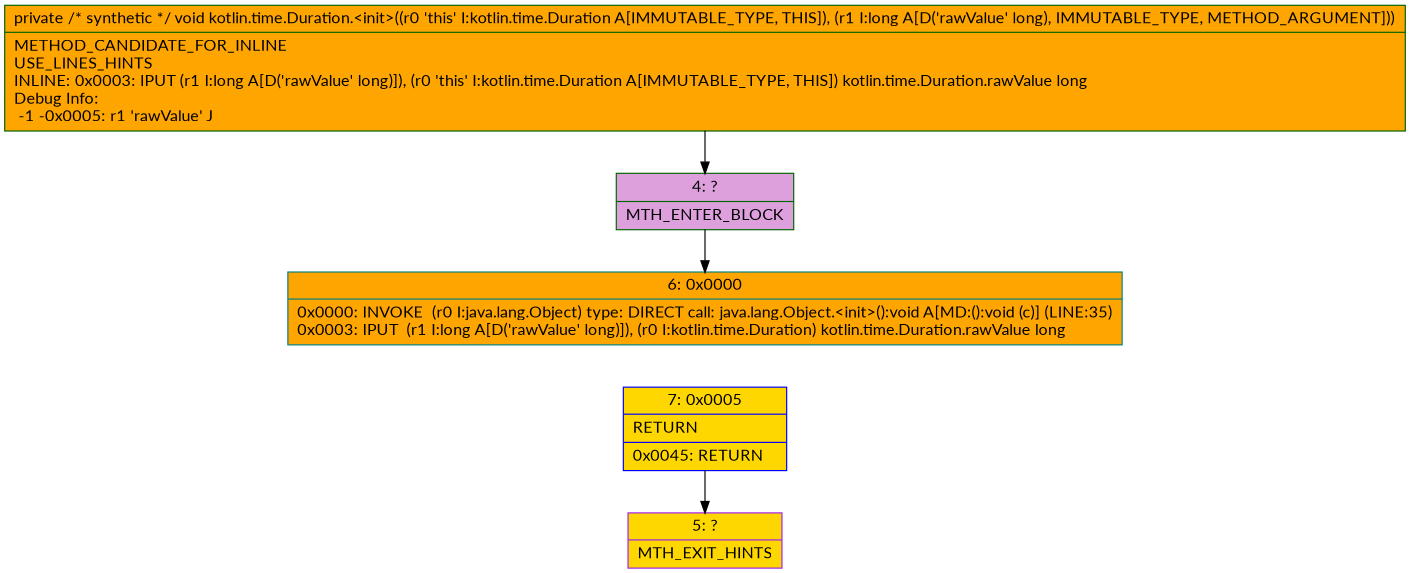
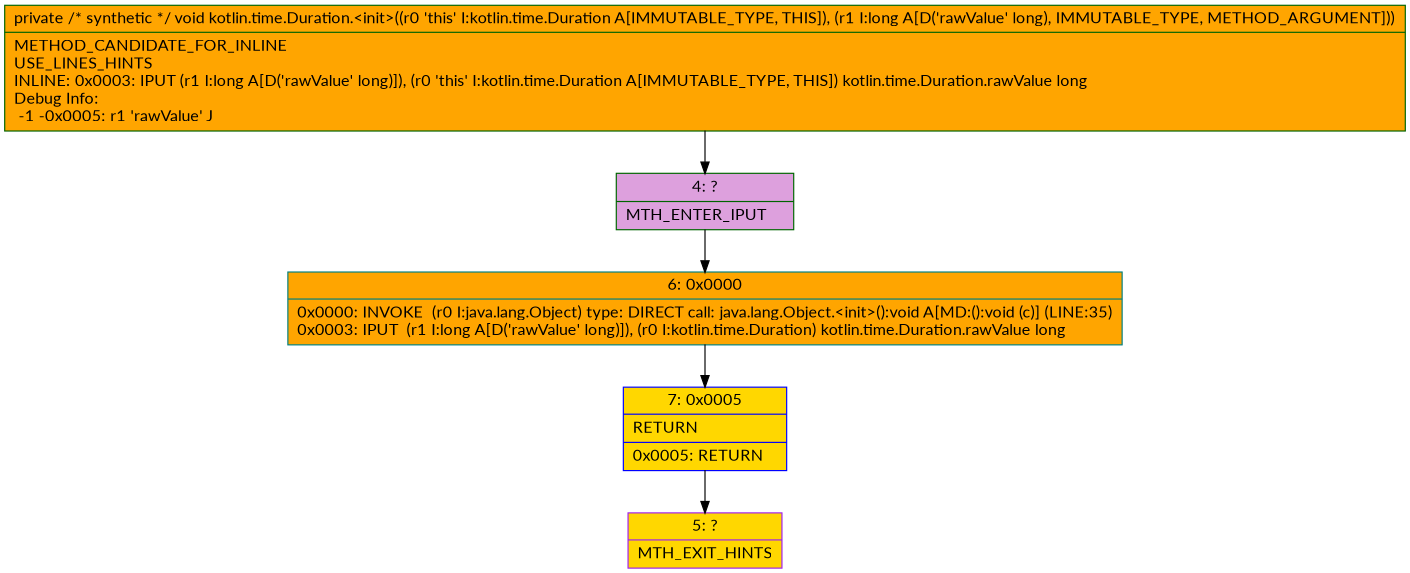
node "4: ?": text "MTH_ENTER_BLOCK" -> "MTH_ENTER_IPUT"
edge "6: 0x0000" -> "7: 0x0005": added
node "7: 0x0005": text "0x0045: RETURN" -> "0x0005: RETURN"
